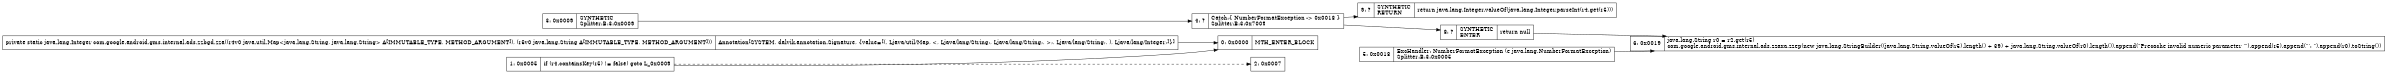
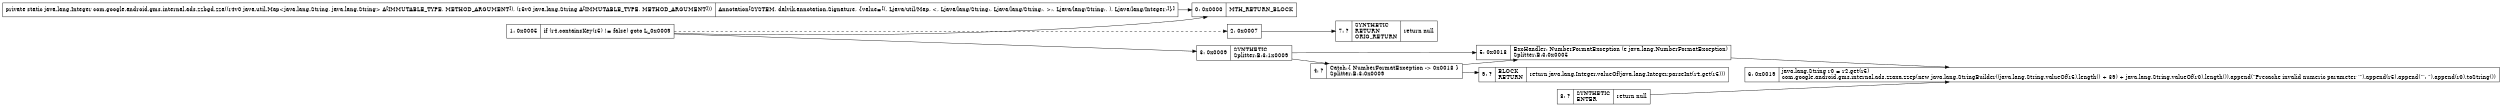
node "9: ?": text "SYNTHETIC" -> "BLOCK"
node "3: 0x0009": text "Splitter:B:3:0x0009" -> "Splitter:B:3:1x0009"
node "4: ?": text "Splitter:B:3:0x7009" -> "Splitter:B:3:0x0009"
edge "4: ?" -> "8: ?": now "4: ?" -> "5: 0x0018"
node "7: ?": added
edge "1: 0x0005" -> "3: 0x0009": added
node "0: 0x0000": text "MTH_ENTER_BLOCK" -> "MTH_RETURN_BLOCK"
edge "3: 0x0009" -> "5: 0x0018": added
